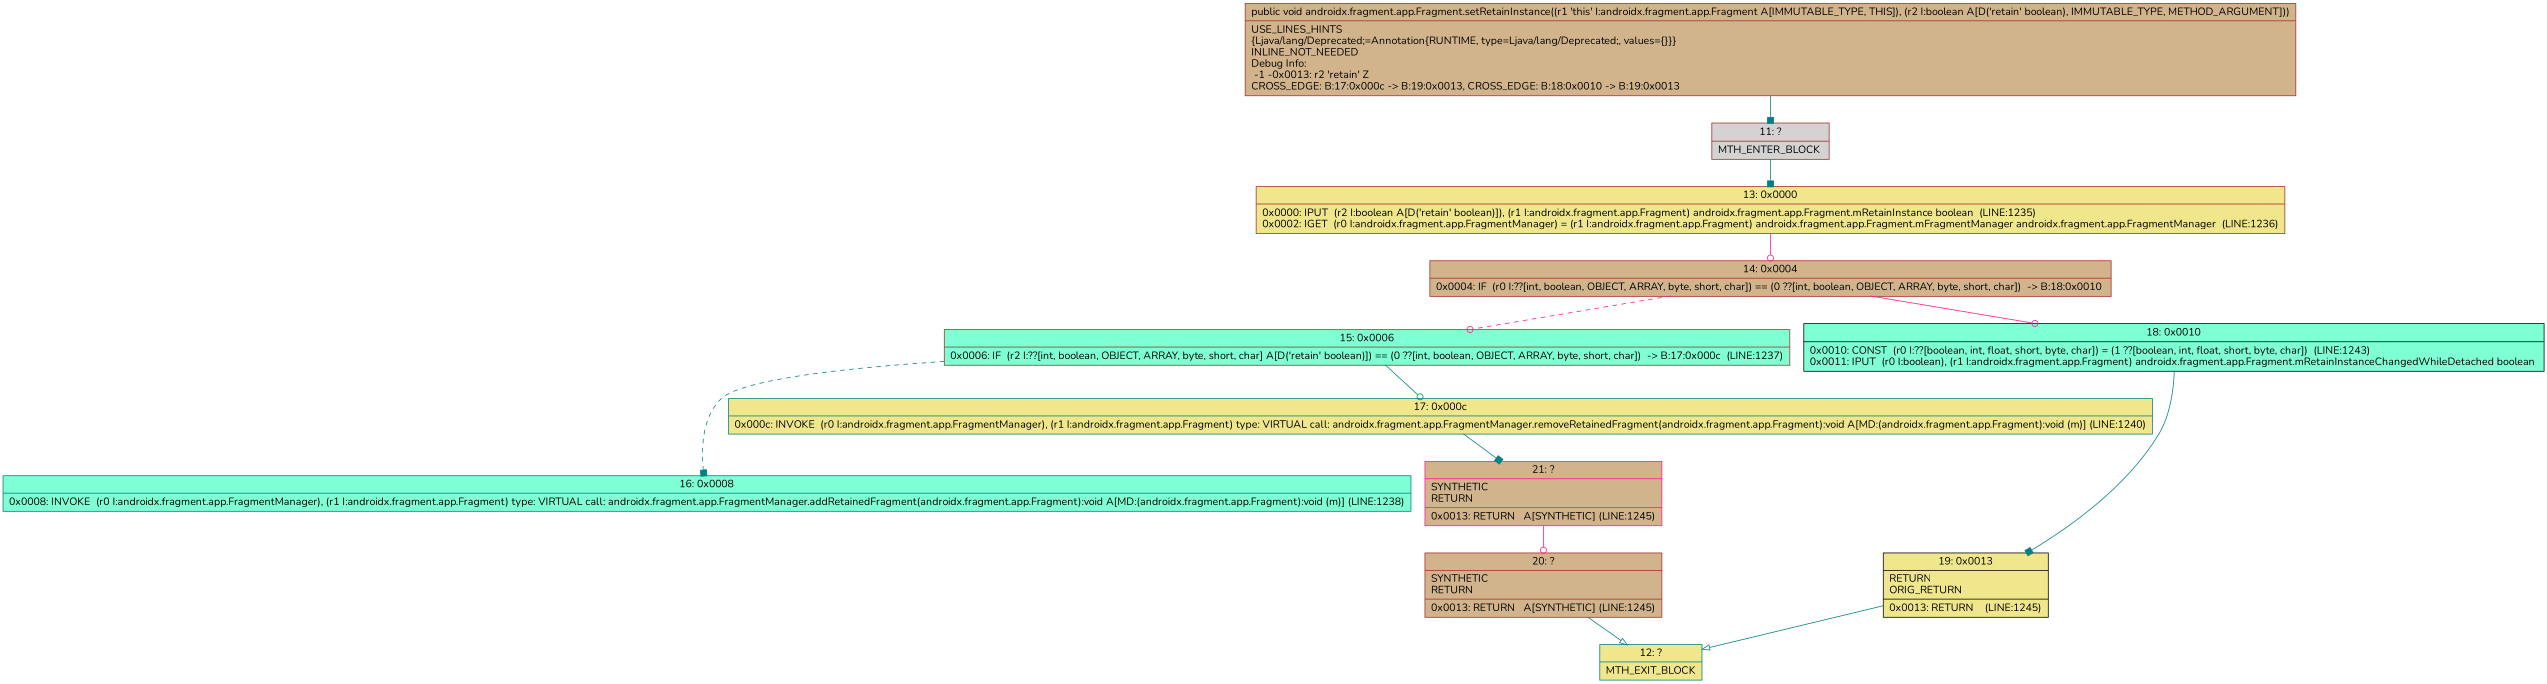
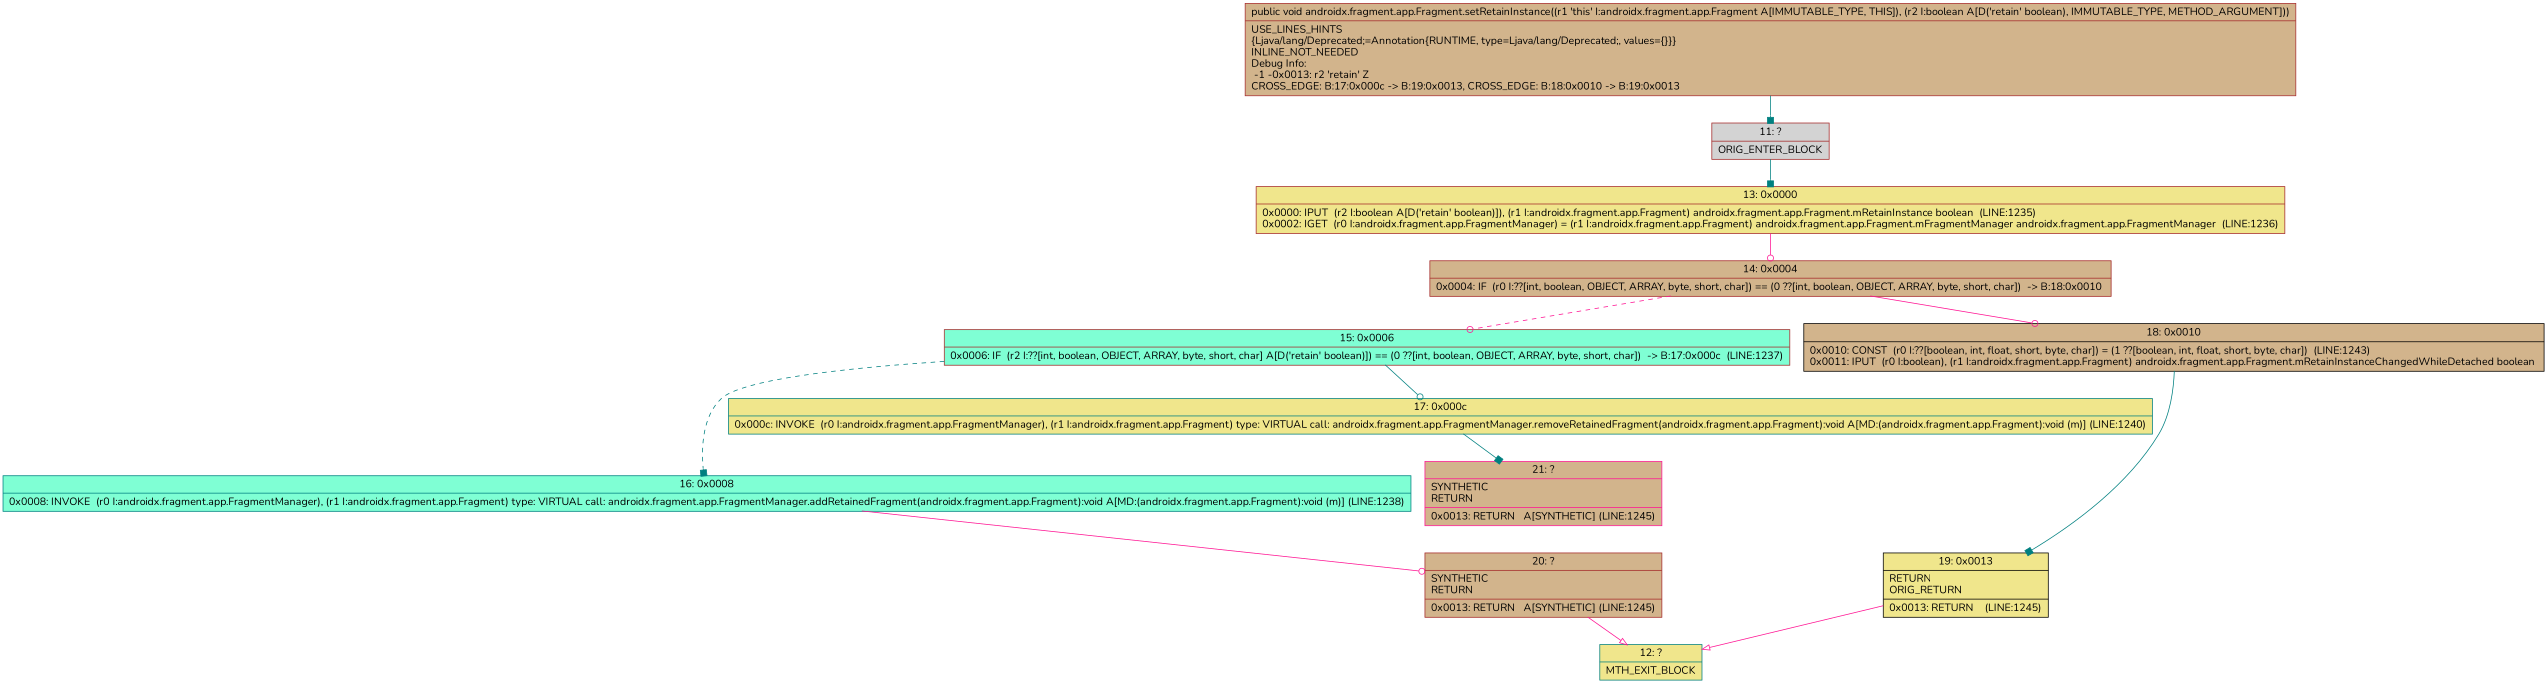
node "11: ?": text "MTH_ENTER_BLOCK" -> "ORIG_ENTER_BLOCK"
node "18: 0x0010": fillcolor aquamarine -> tan
edge "21: ?" -> "20: ?": now "16: 0x0008" -> "20: ?"
edge "19: 0x0013" -> "12: ?": color teal -> deeppink
edge "20: ?" -> "12: ?": color teal -> deeppink
